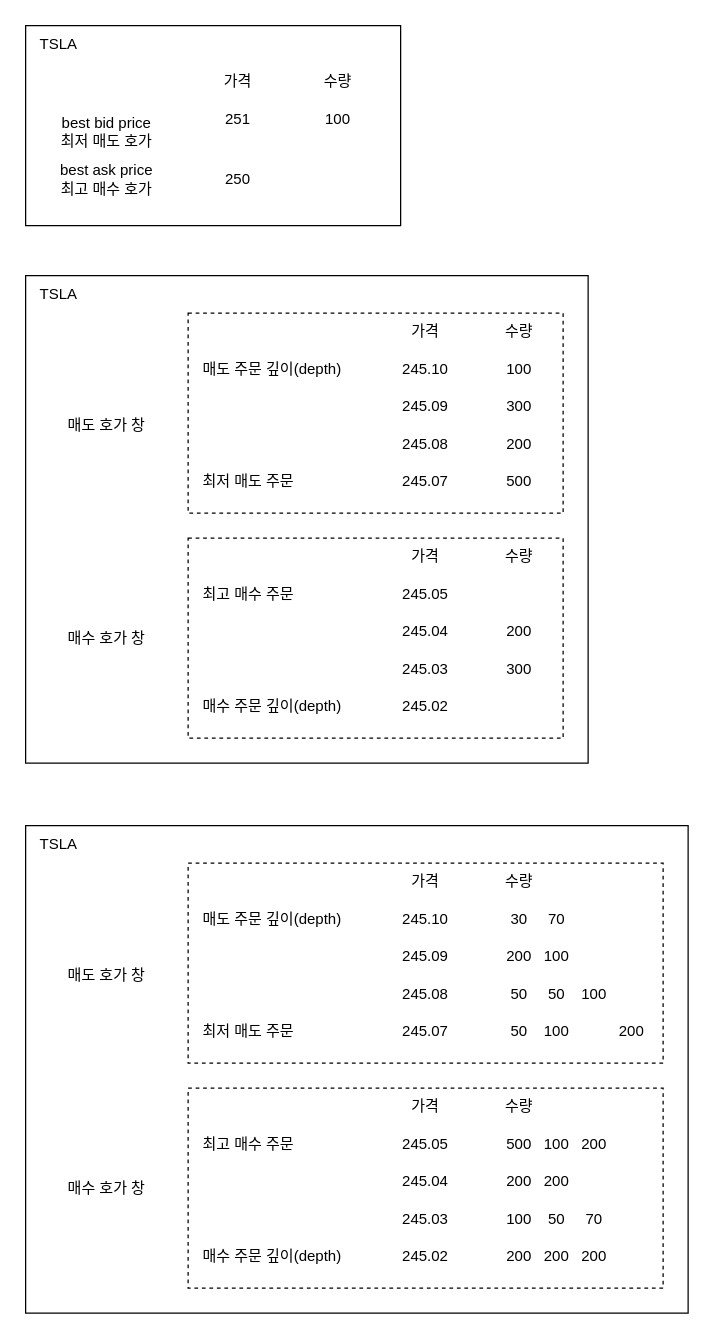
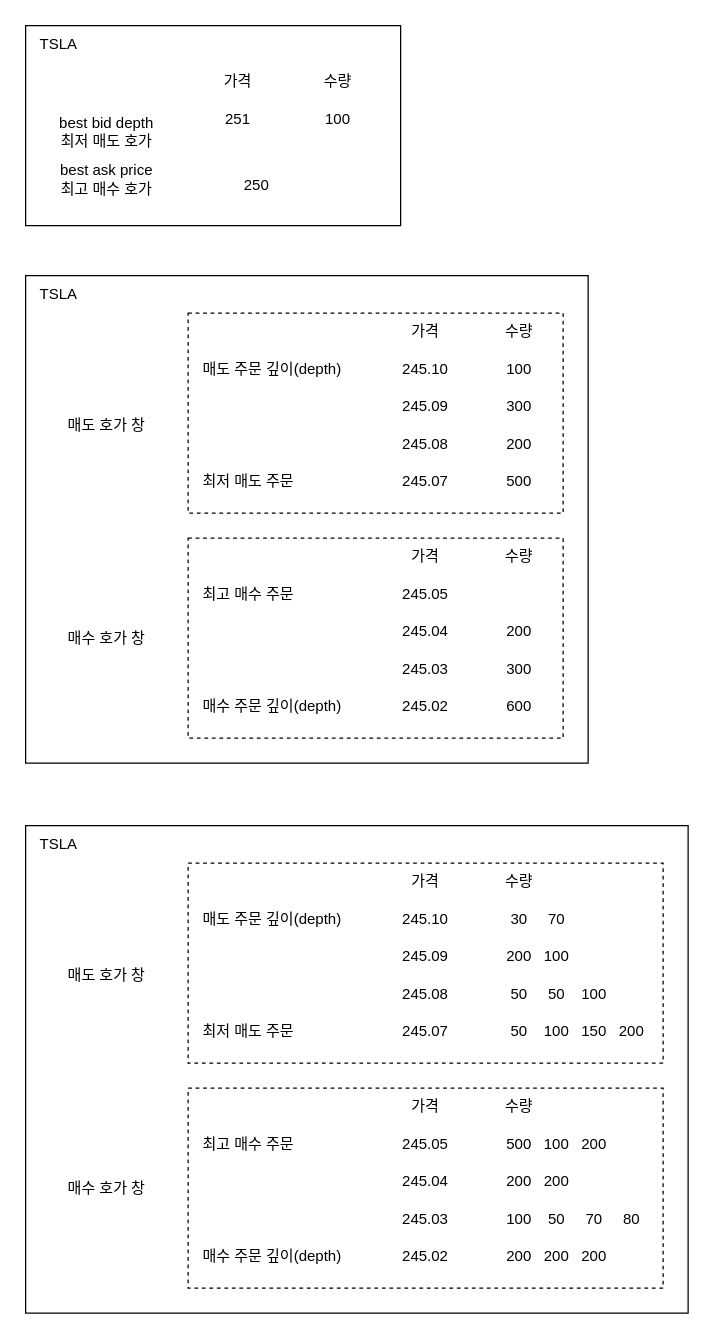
node "best bid price 최저 매도 호가": label "best bid price 최저 매도 호가" -> "best bid depth 최저 매도 호가"
node "250": moved (238, 179) -> (257, 186)
node "600": added
node "150": added
node "80": added
